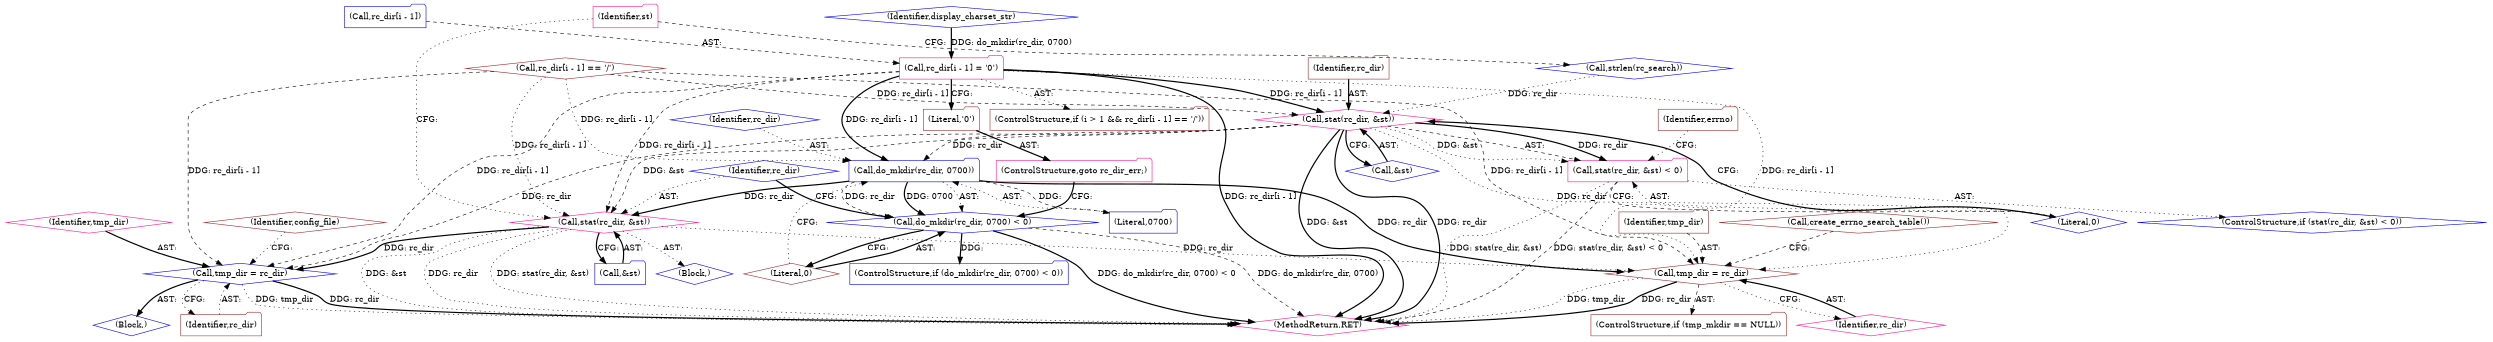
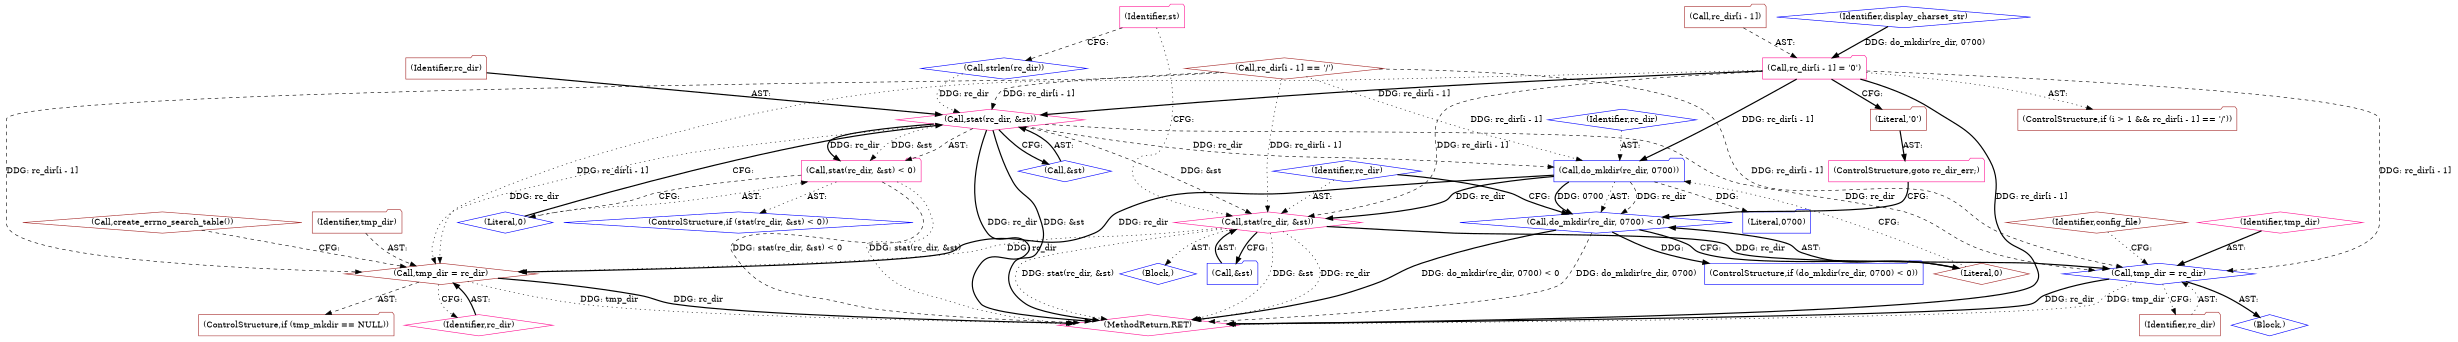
node "(Call,rc_dir[i - 1])": color blue -> brown
node "(Call,strlen(rc_search))": label "(Call,strlen(rc_search))" -> "(Call,strlen(rc_dir))"
node "(Identifier,errno)": removed
edge "(Literal,0700)" -> "(Call,do_mkdir(rc_dir, 0700))": removed, label "AST:"
